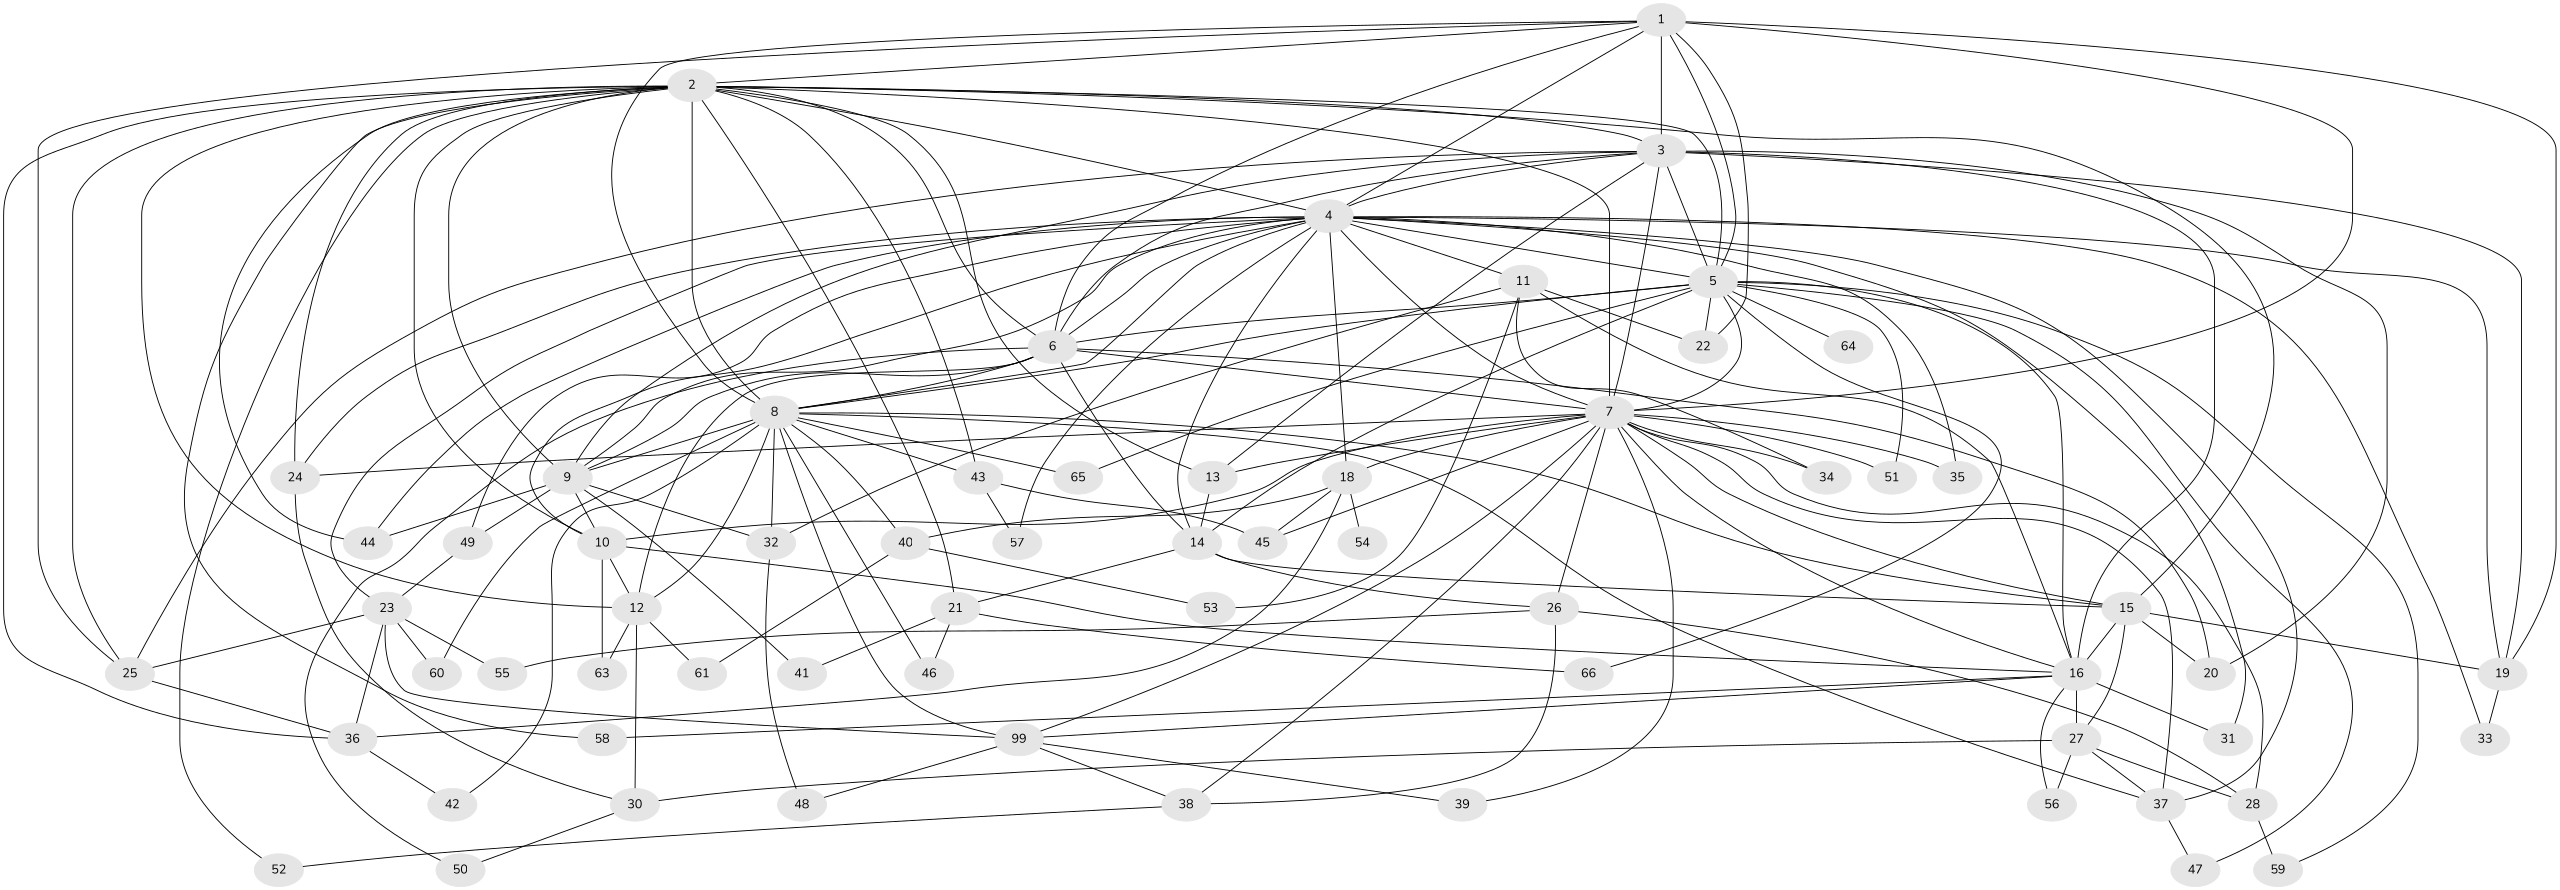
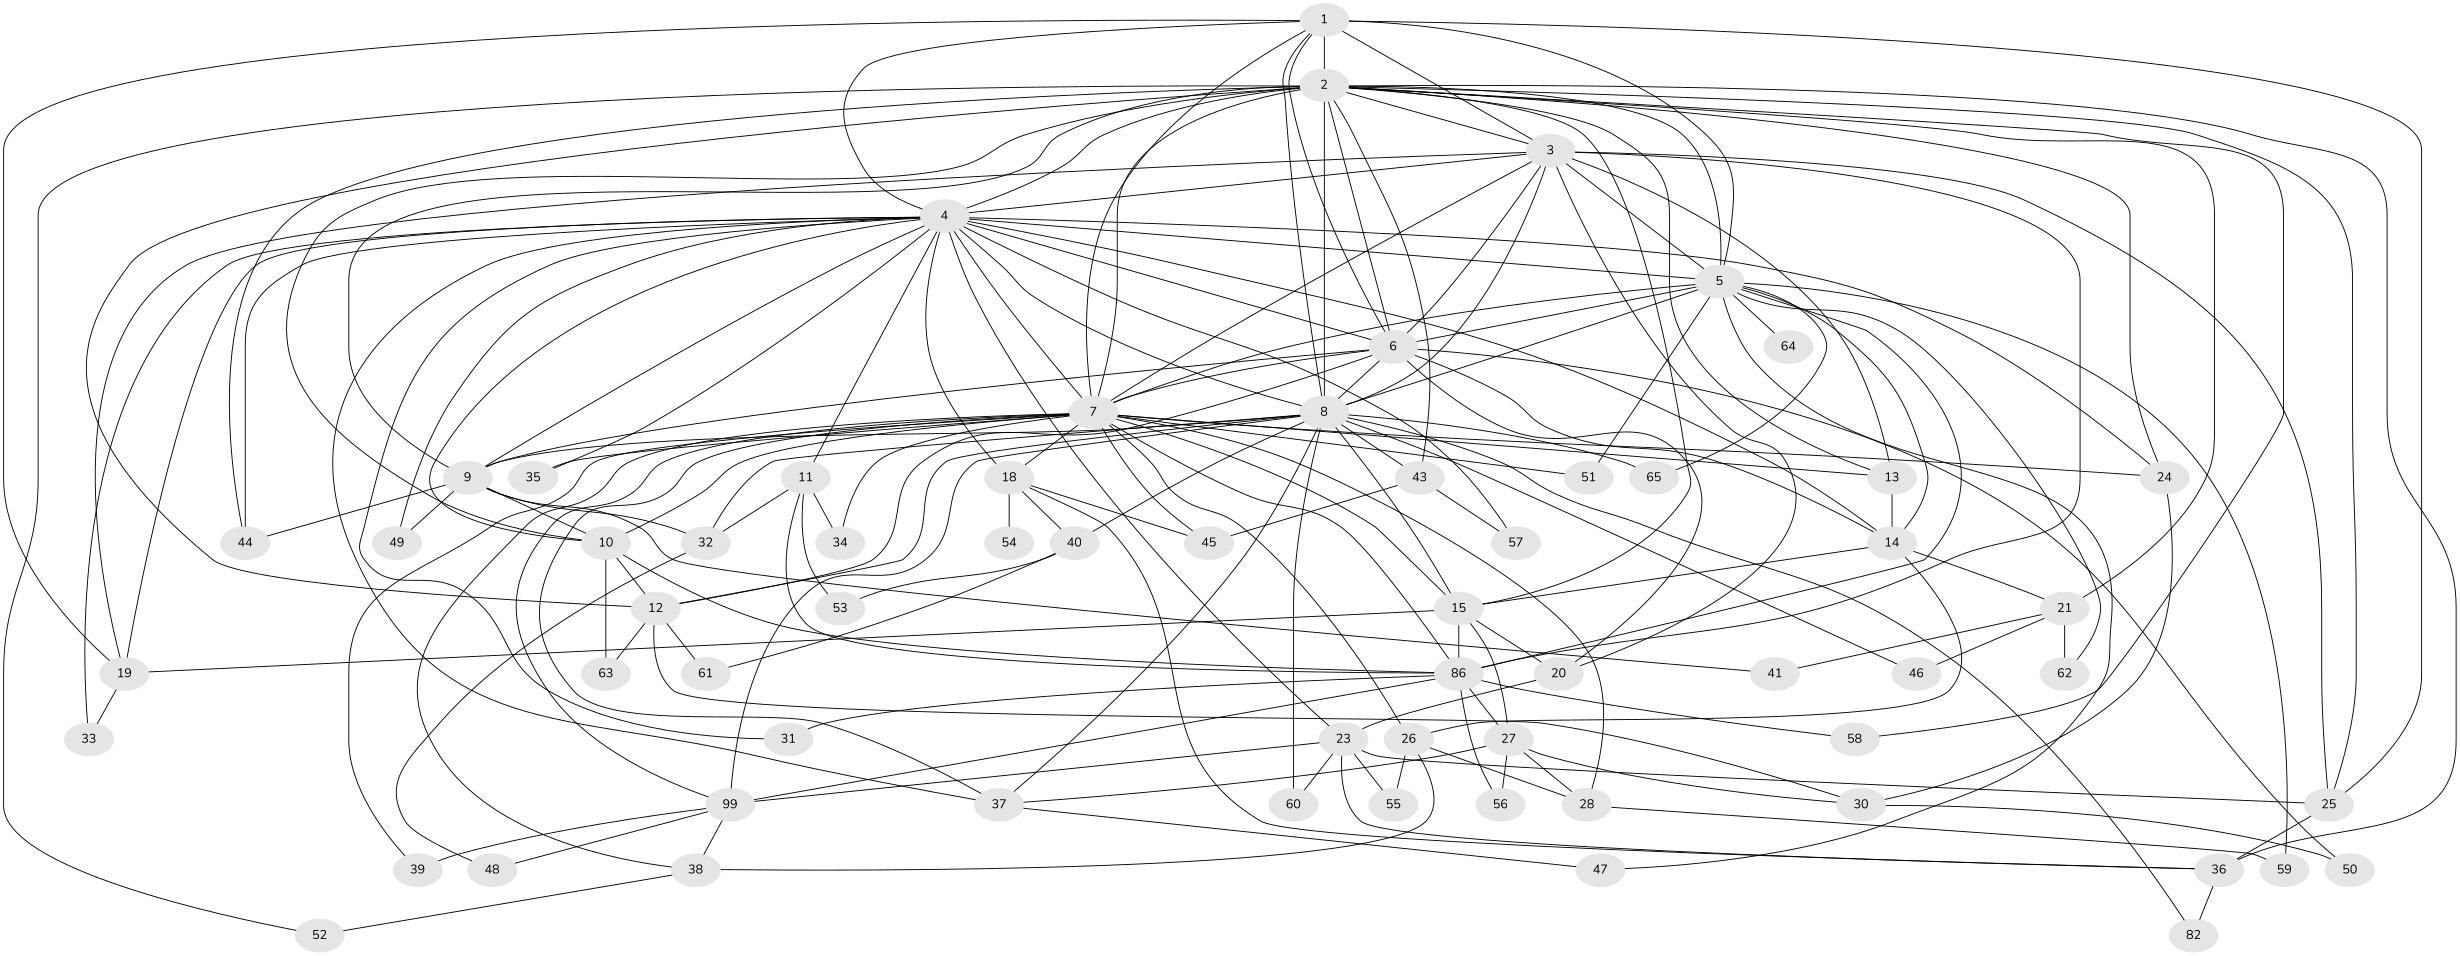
edge "3" -- "9": now "3" -- "8"
node "22": removed
edge "49" -- "23": now "20" -- "23"
node "66": label "66" -> "62"
node "16": label "16" -> "86"
node "42": label "42" -> "82"
